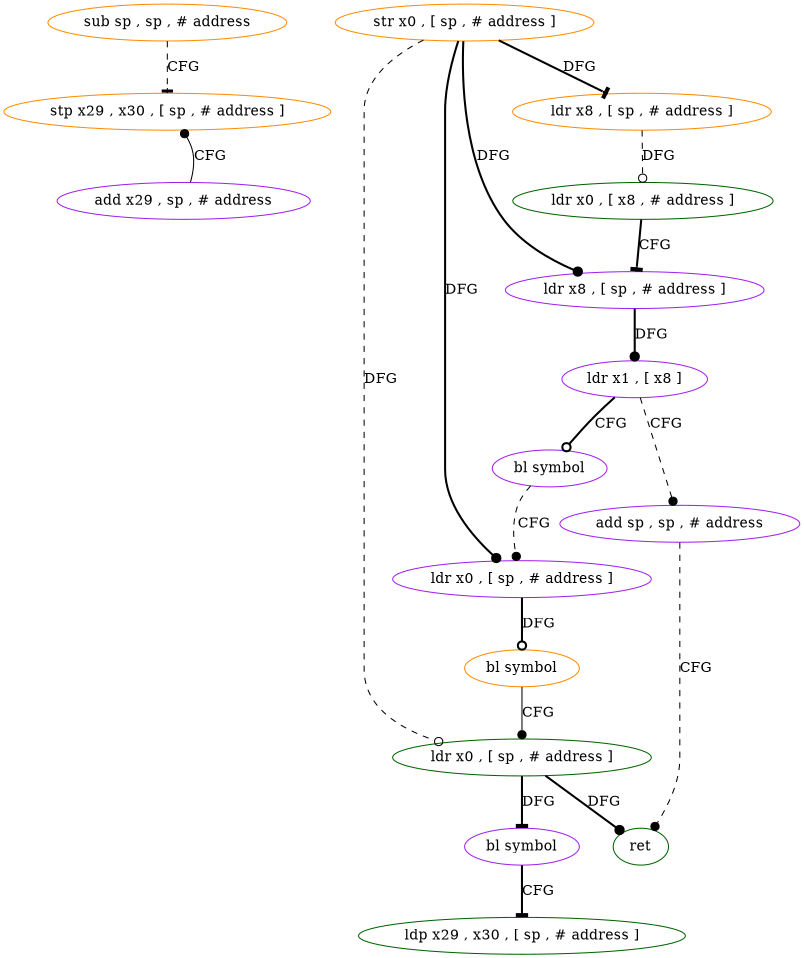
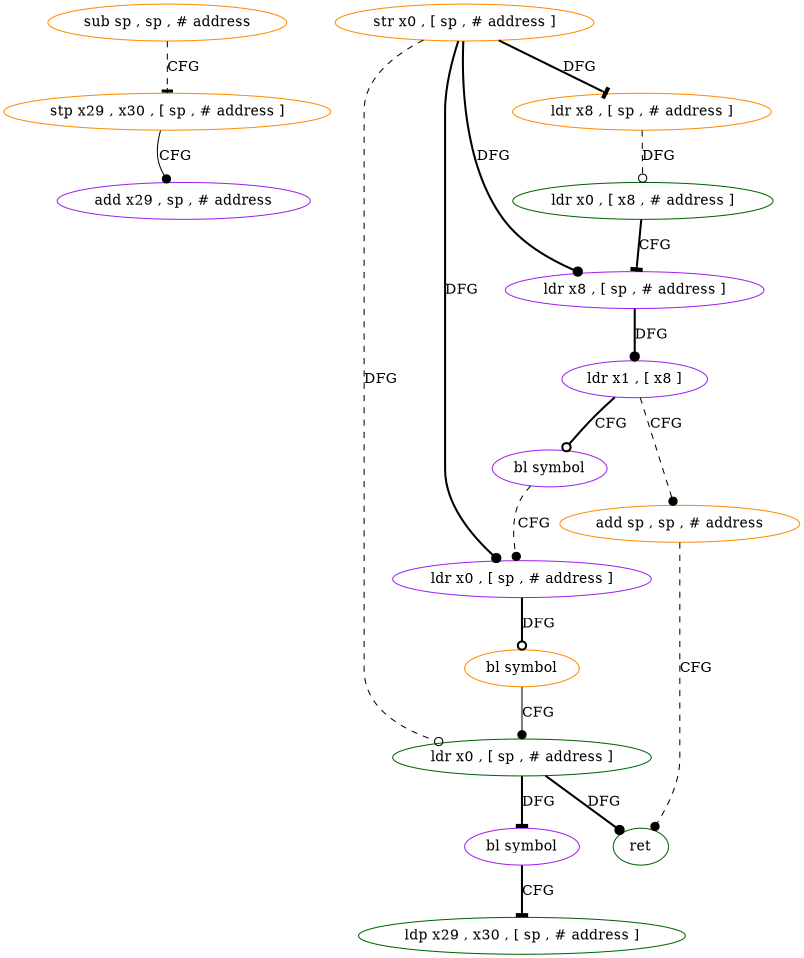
edge "add x29 , sp , # address" -> "stp x29 , x30 , [ sp , # address ]": reversed
node "add sp , sp , # address": color purple -> darkorange
